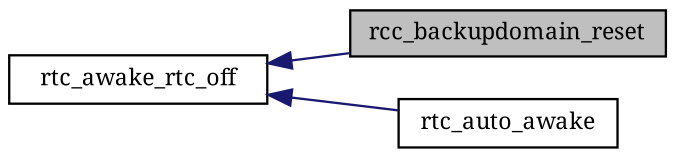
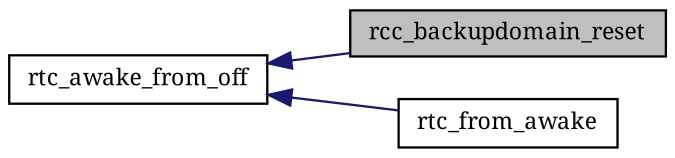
node "rtc_awake_rtc_off": label "rtc_awake_rtc_off" -> "rtc_awake_from_off"
node "rtc_auto_awake": label "rtc_auto_awake" -> "rtc_from_awake"
